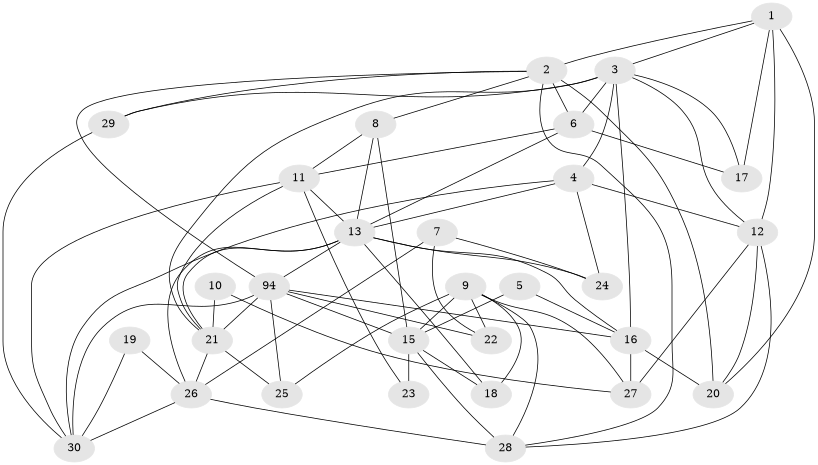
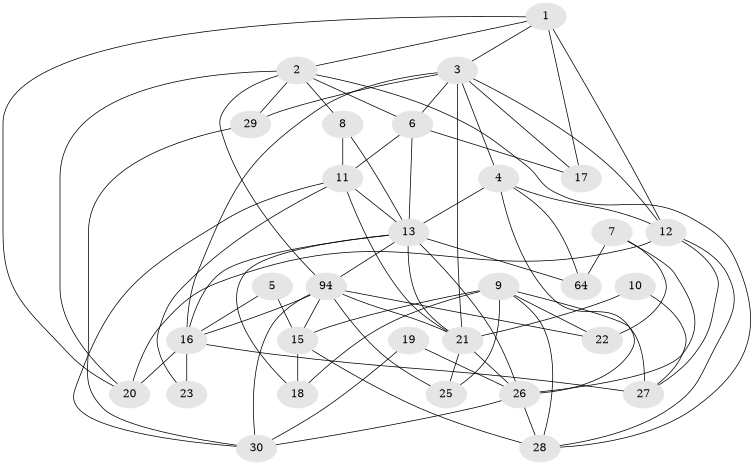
edge "8" -- "15": removed
edge "4" -- "30": now "4" -- "26"
node "24": label "24" -> "64"
edge "15" -- "23": now "16" -- "23"
